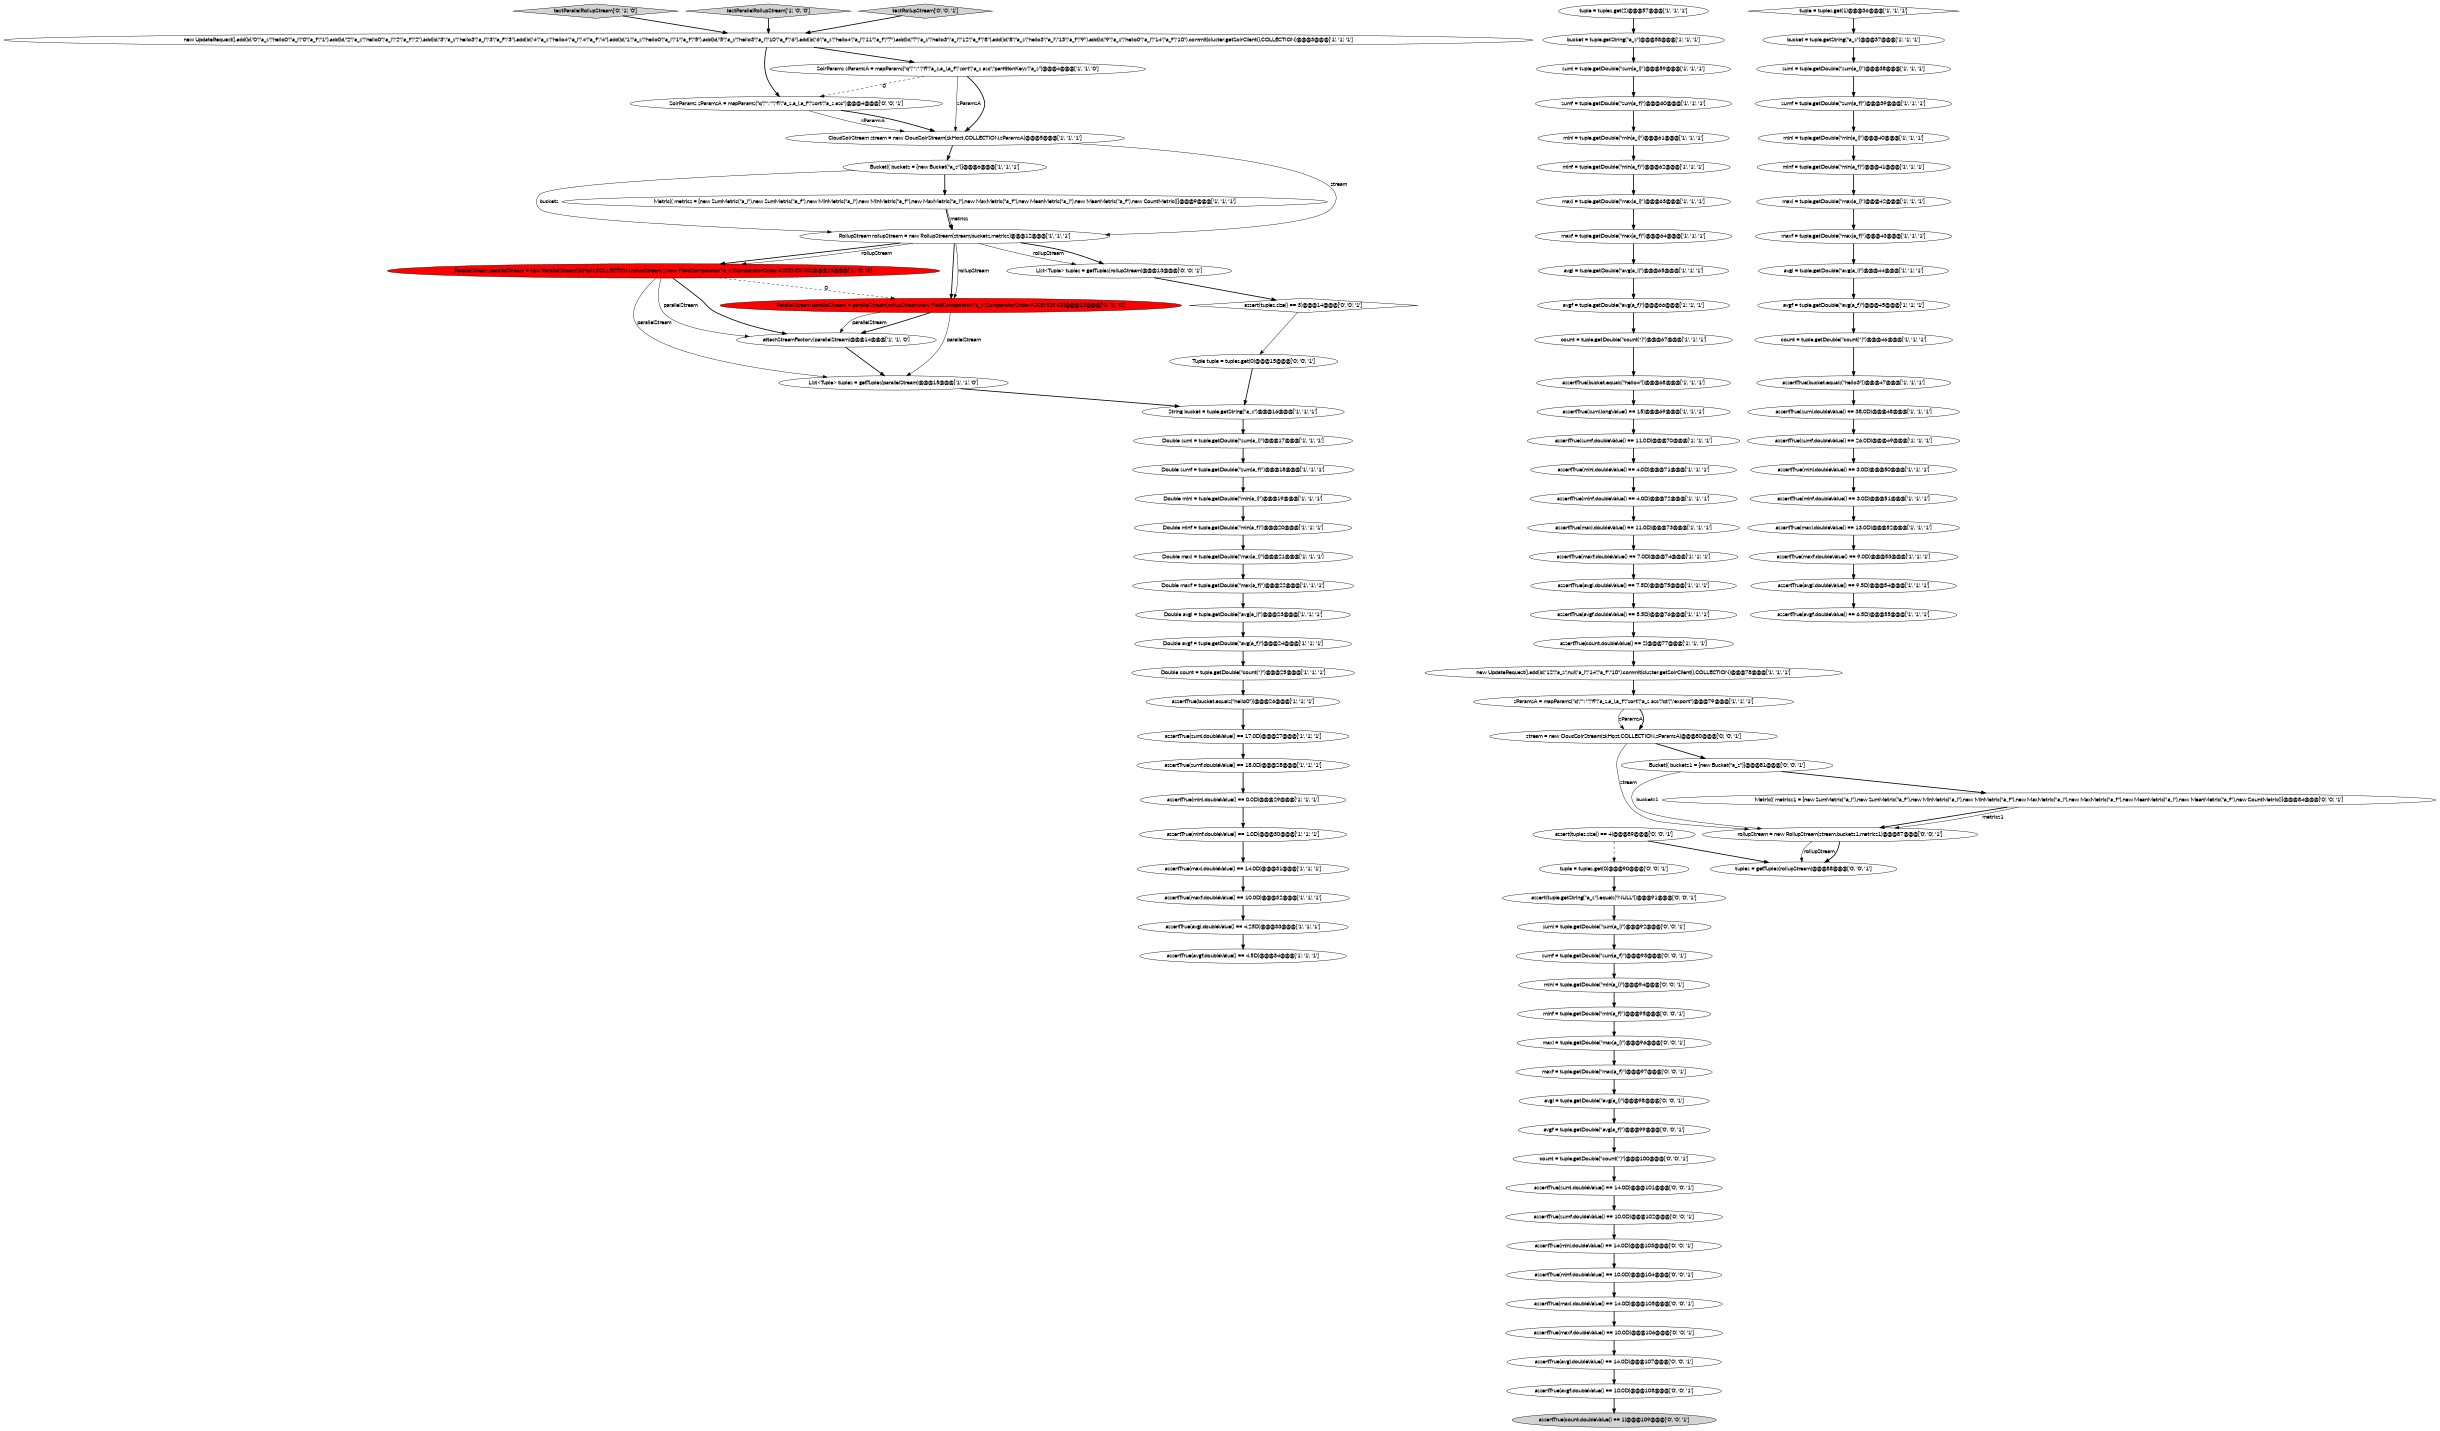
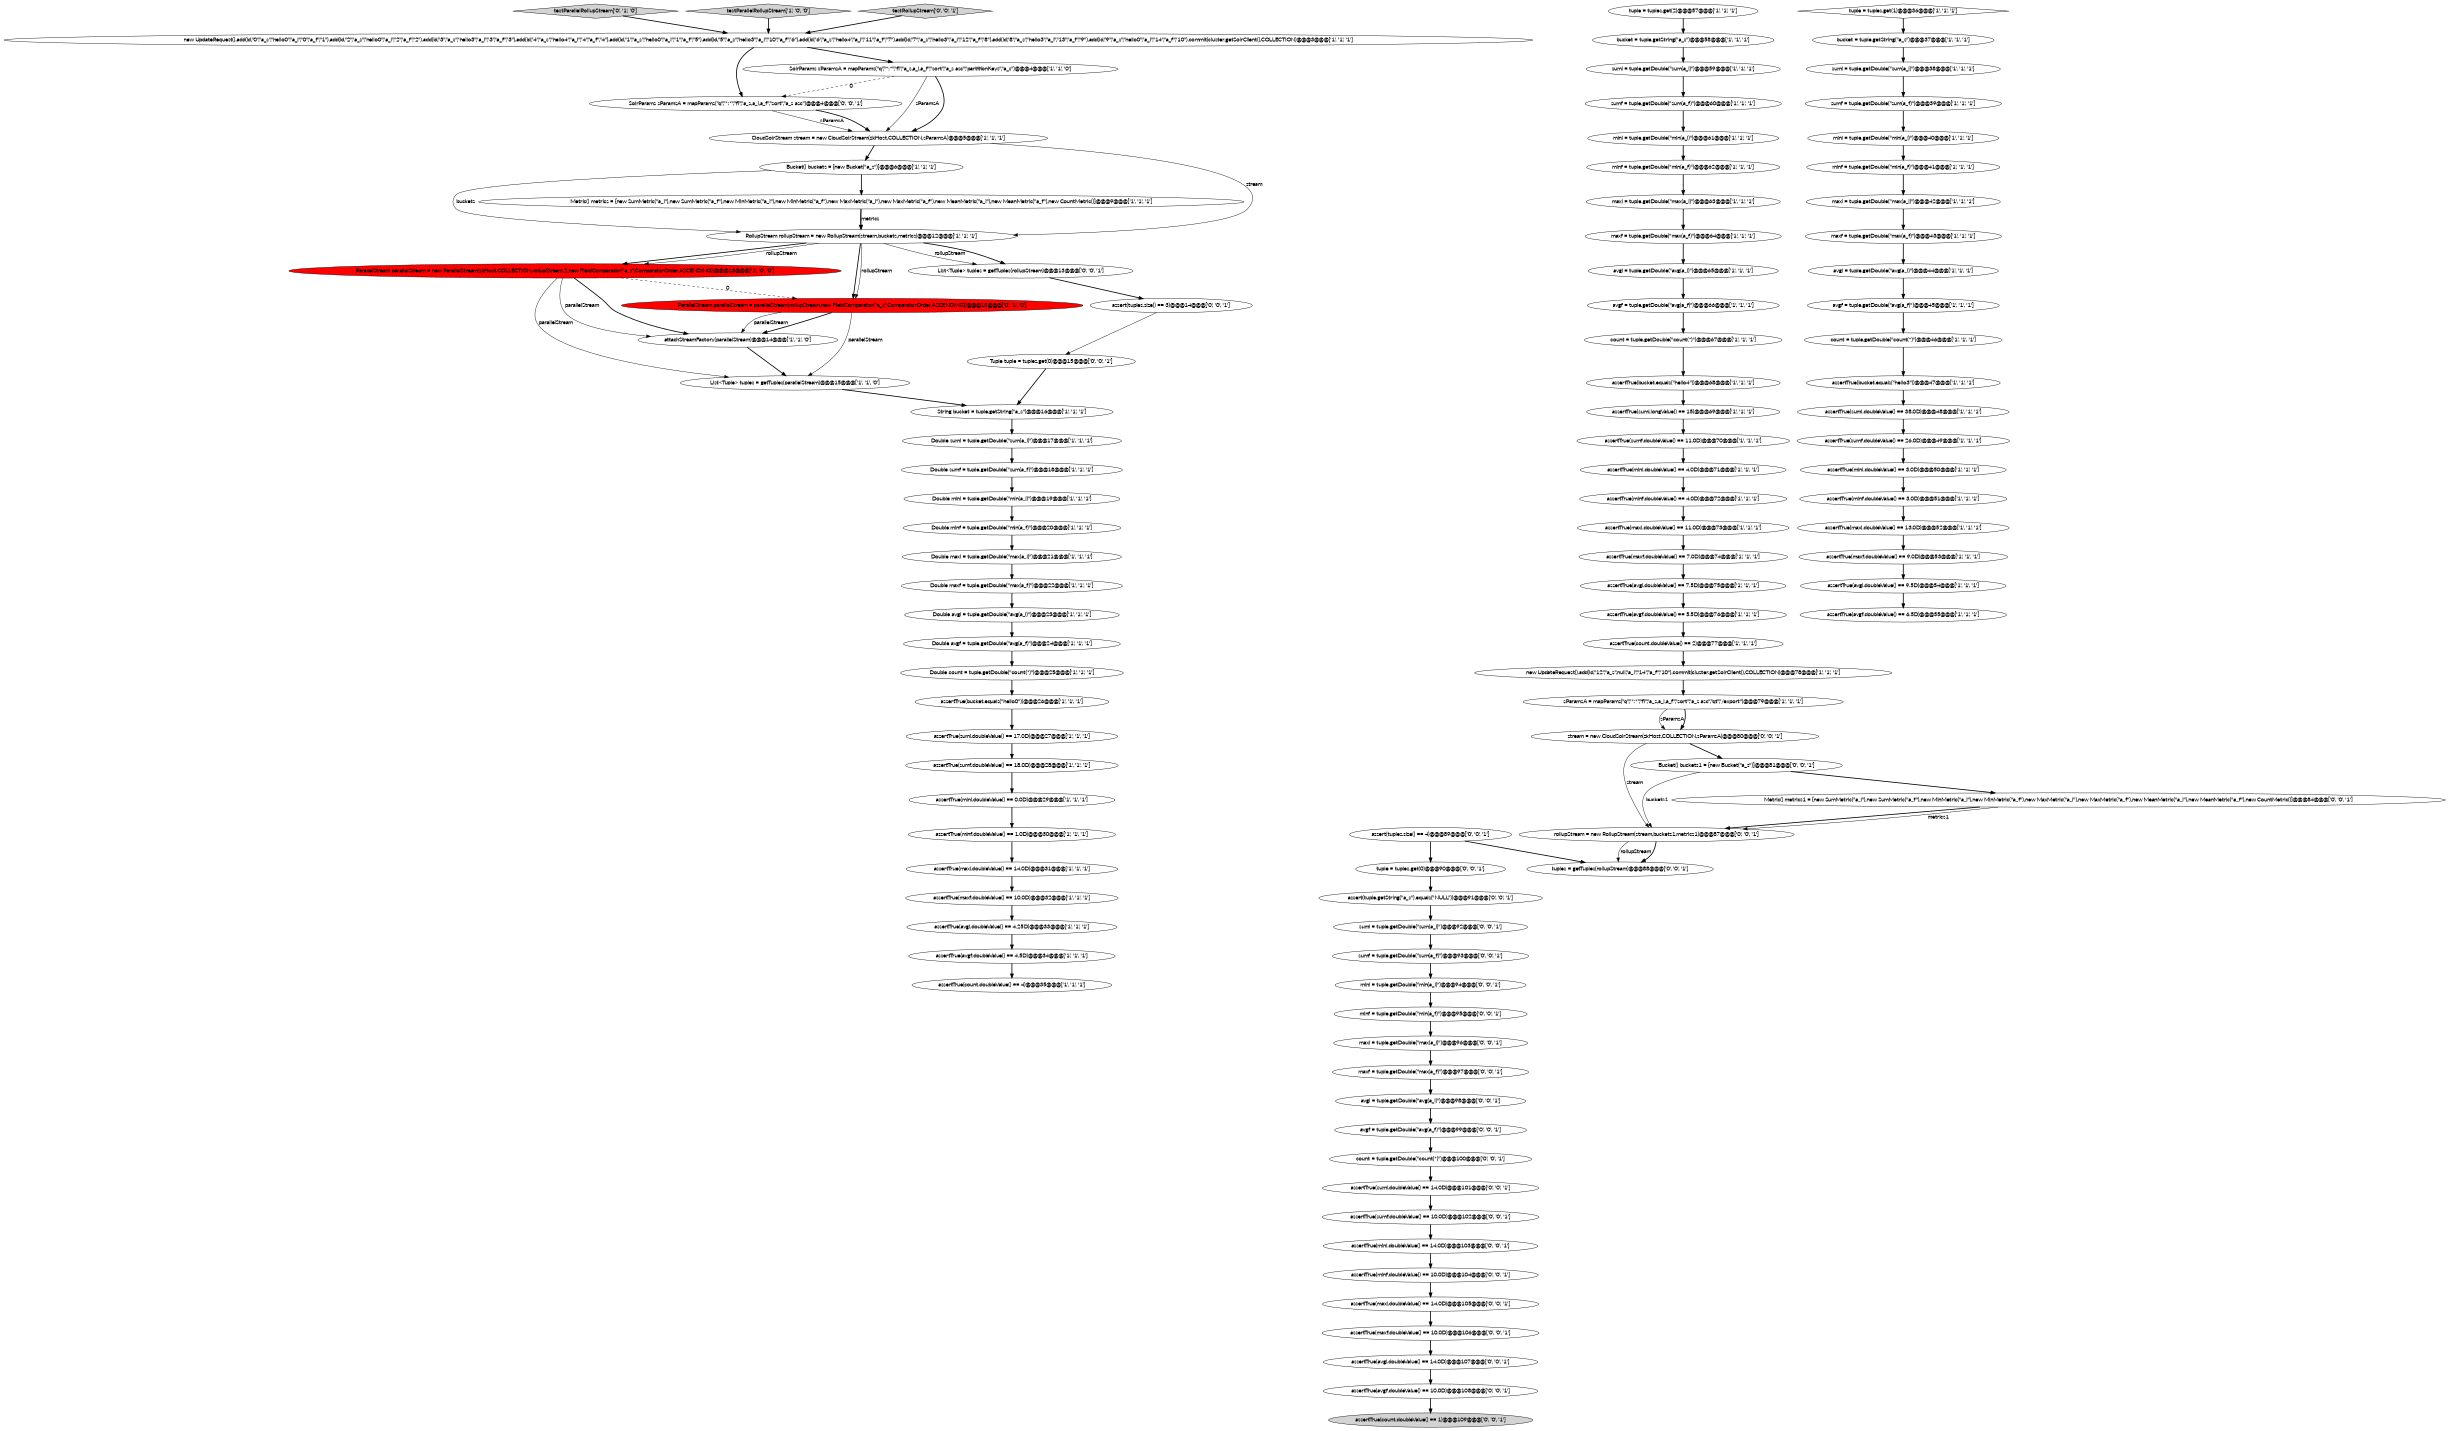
node "assert(tuples.size() == 3)@@@14@@@['0', '0', '1']": shape diamond -> ellipse
edge "assert(tuples.size() == 4)@@@89@@@['0', '0', '1']" -> "tuple = tuples.get(0)@@@90@@@['0', '0', '1']": style dashed -> bold
node "assertTrue(count.doubleValue() == 4)@@@35@@@['1', '1', '1']": added
